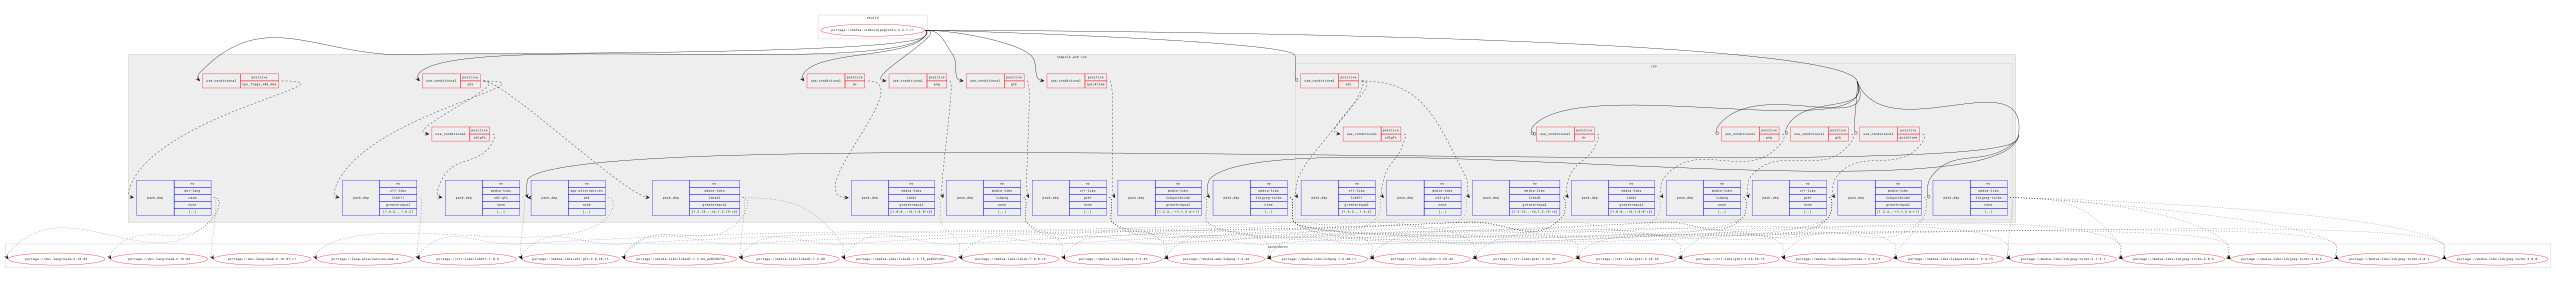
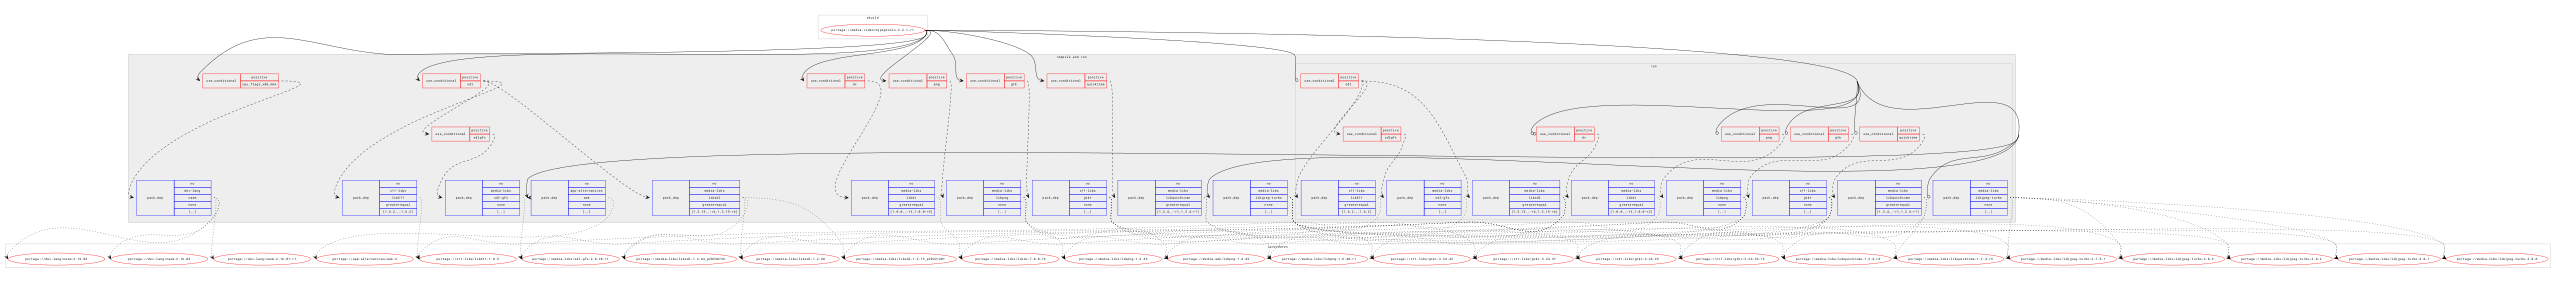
node "portage://lang-alternatives/awk-4": label "portage://lang-alternatives/awk-4" -> "portage://app-alternatives/awk-4"
